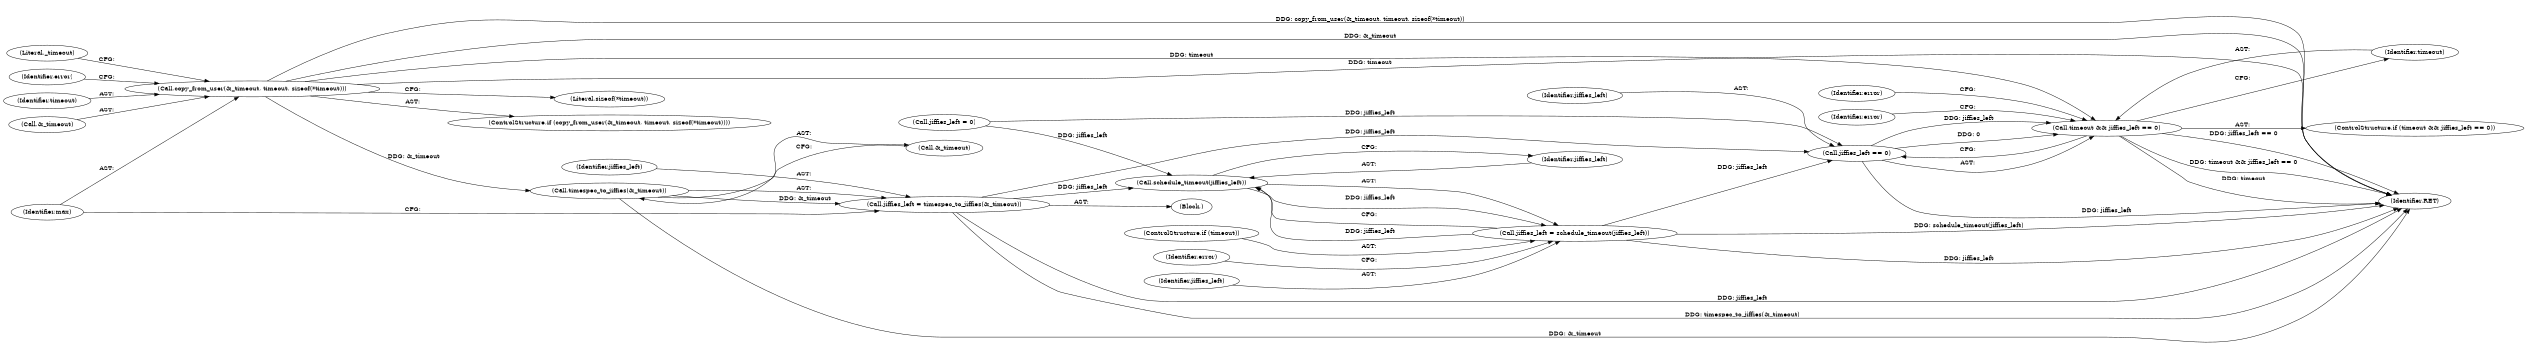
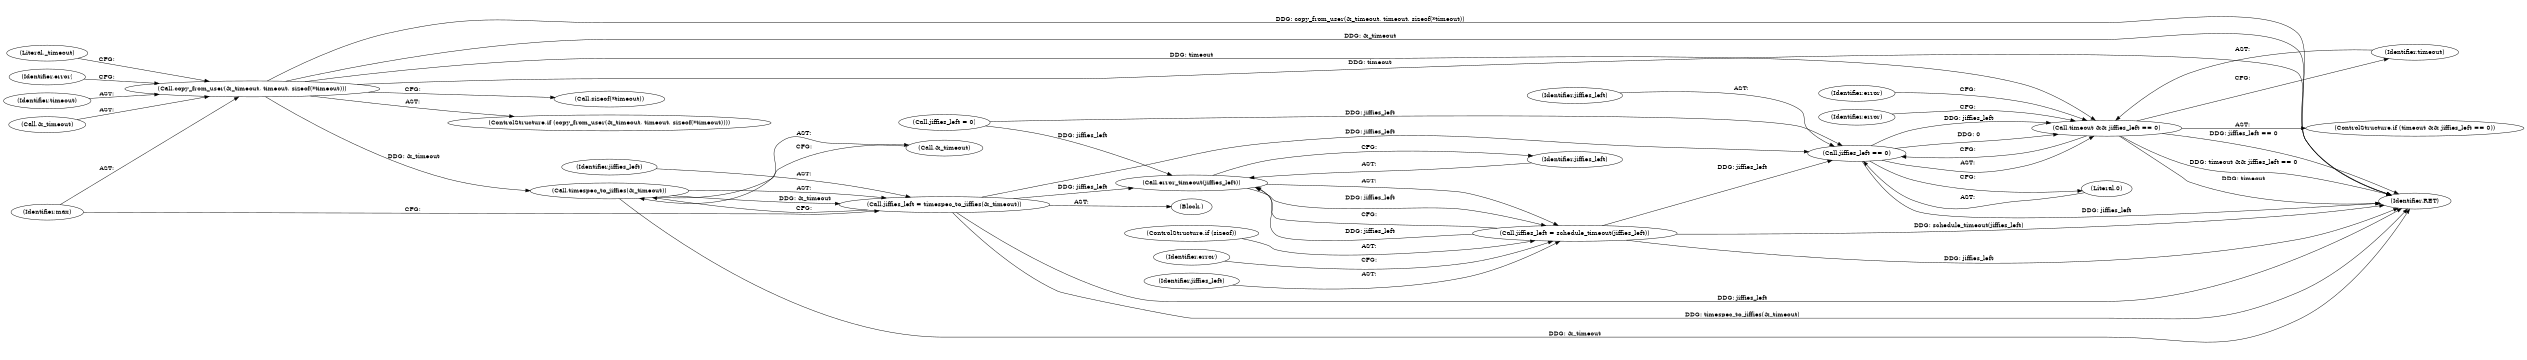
node "(Literal,sizeof(*timeout))": label "(Literal,sizeof(*timeout))" -> "(Call,sizeof(*timeout))"
node "(Call,schedule_timeout(jiffies_left))": label "(Call,schedule_timeout(jiffies_left))" -> "(Call,error_timeout(jiffies_left))"
node "(Literal,0)": added
edge "(Call,jiffies_left = timespec_to_jiffies(&_timeout))" -> "(Call,timespec_to_jiffies(&_timeout))": added, label "CFG:"
node "(ControlStructure,if (timeout))": label "(ControlStructure,if (timeout))" -> "(ControlStructure,if (sizeof))"
